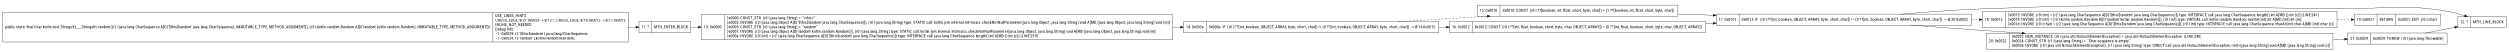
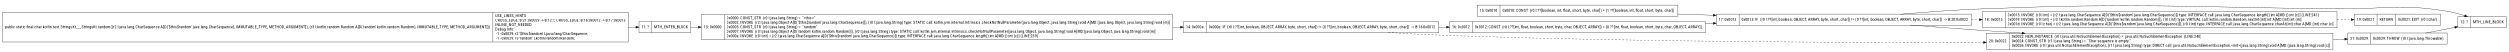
edge "14: 0x000e" -> "15: 0x0010": now "14: 0x000e" -> "20: 0x0022"
